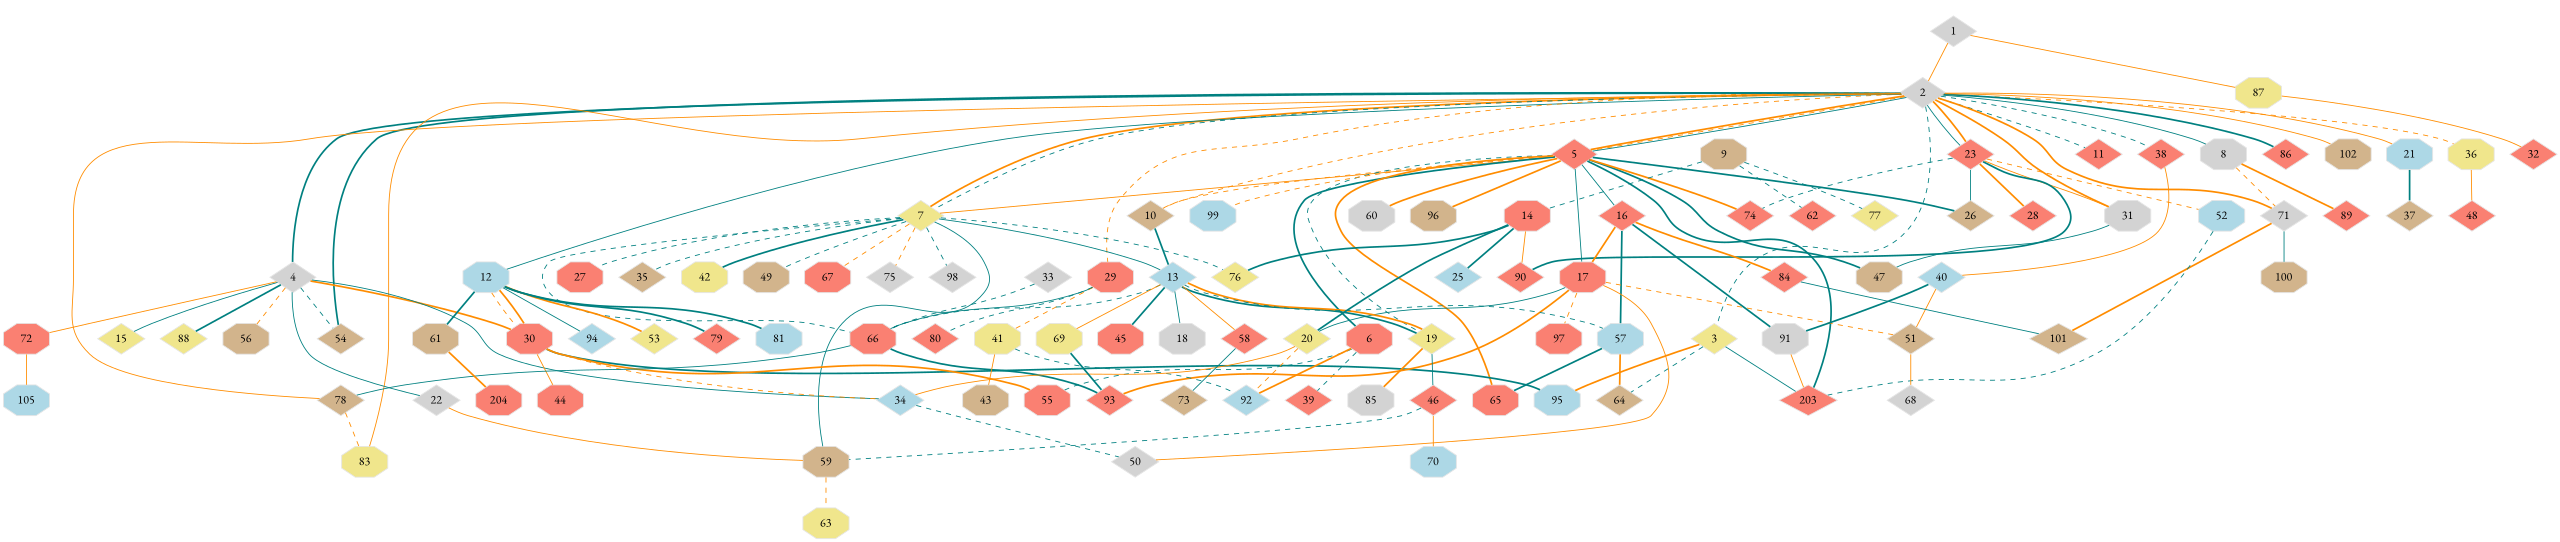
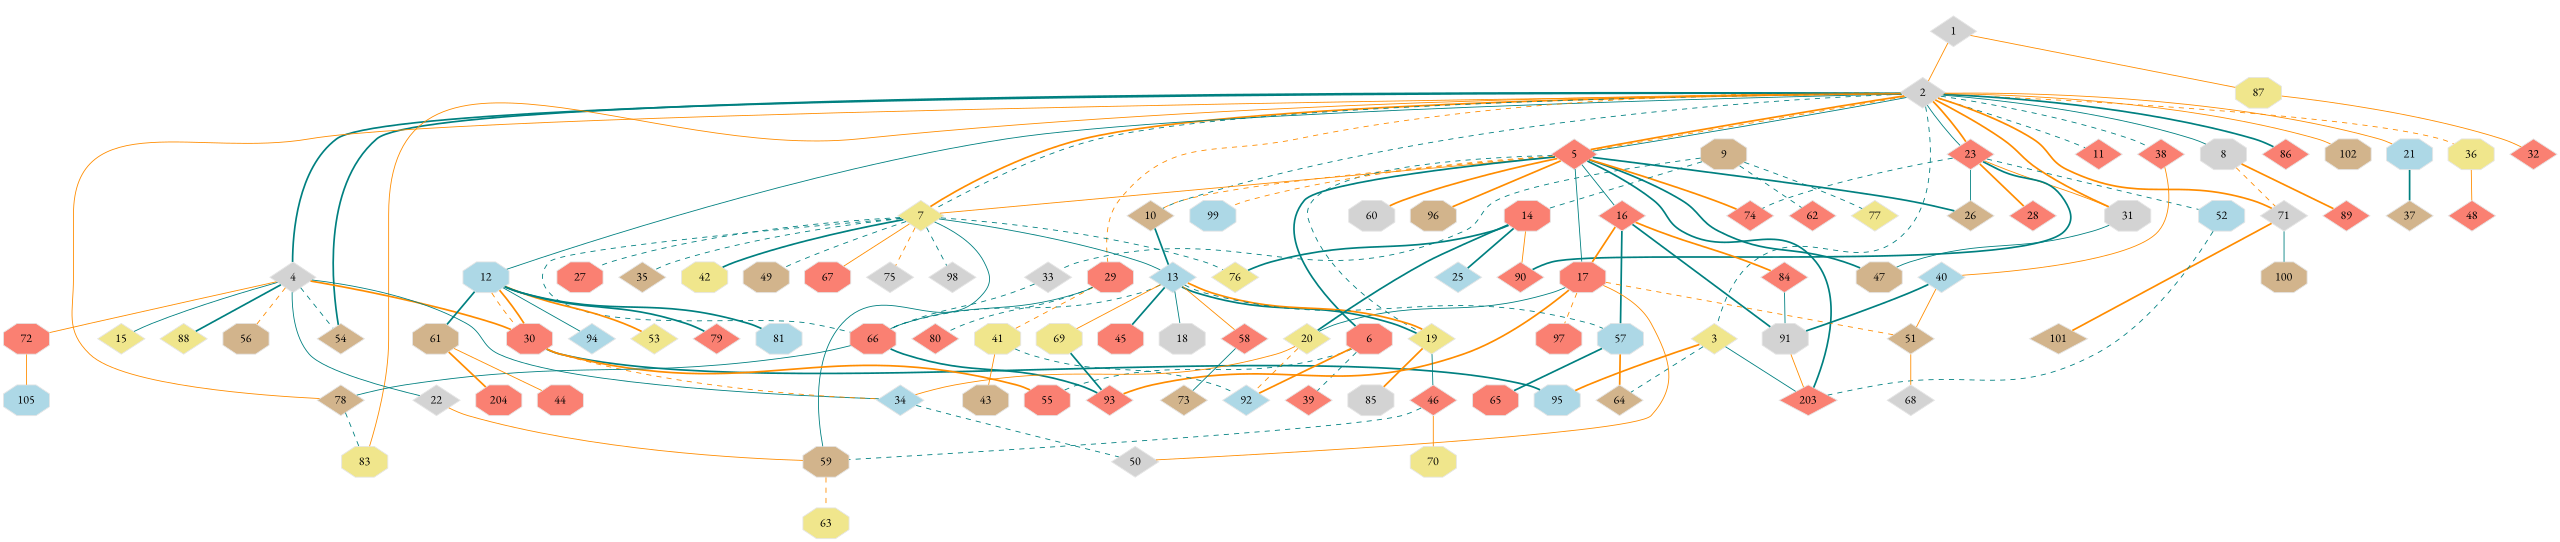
edge "2" -- "10": color darkorange -> teal
edge "23" -- "52": color darkorange -> teal
edge "5" -- "65": removed
edge "7" -- "67": style dashed -> solid
edge "9" -- "33": added
edge "84" -- "101": now "84" -- "91"
edge "30" -- "44": now "61" -- "44"
edge "78" -- "83": color darkorange -> teal
node "70": fillcolor lightblue -> khaki
